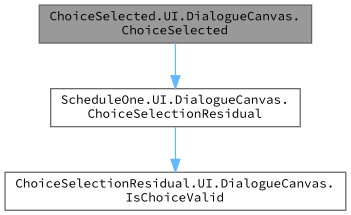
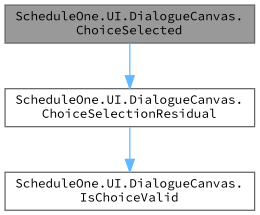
node "ChoiceSelected.UI.DialogueCanvas. ChoiceSelected": label "ChoiceSelected.UI.DialogueCanvas. ChoiceSelected" -> "ScheduleOne.UI.DialogueCanvas. ChoiceSelected"
node "ChoiceSelectionResidual.UI.DialogueCanvas. IsChoiceValid": label "ChoiceSelectionResidual.UI.DialogueCanvas. IsChoiceValid" -> "ScheduleOne.UI.DialogueCanvas. IsChoiceValid"
